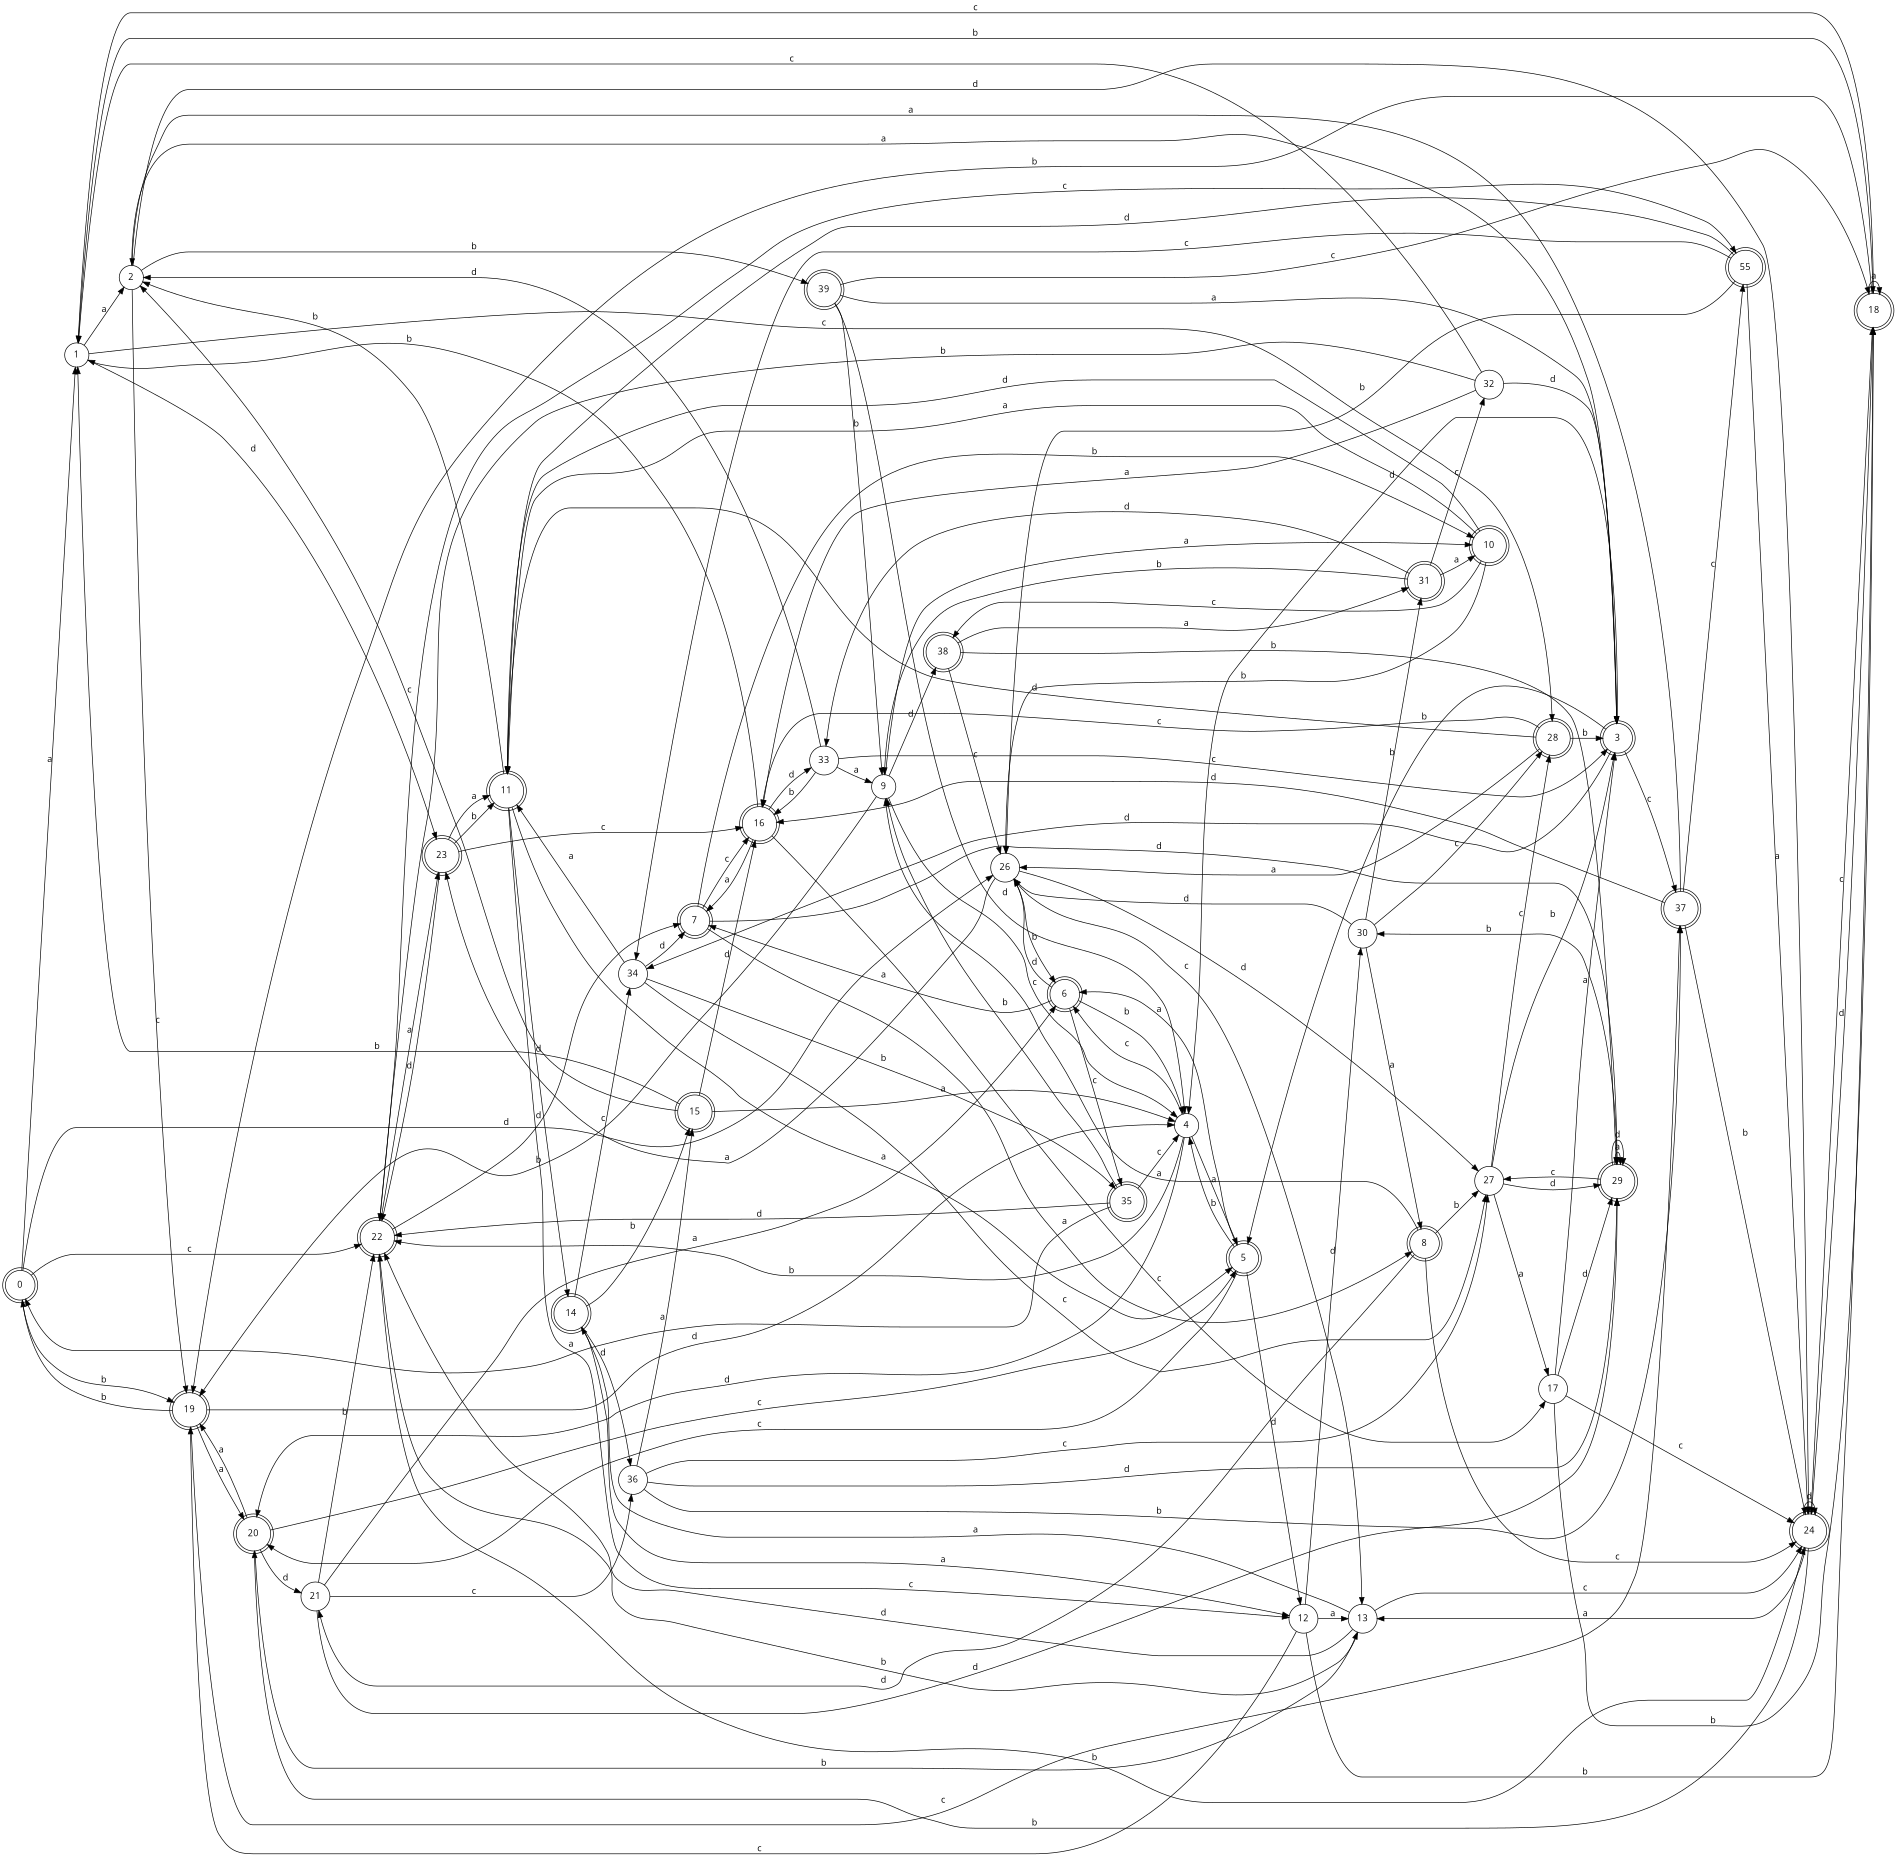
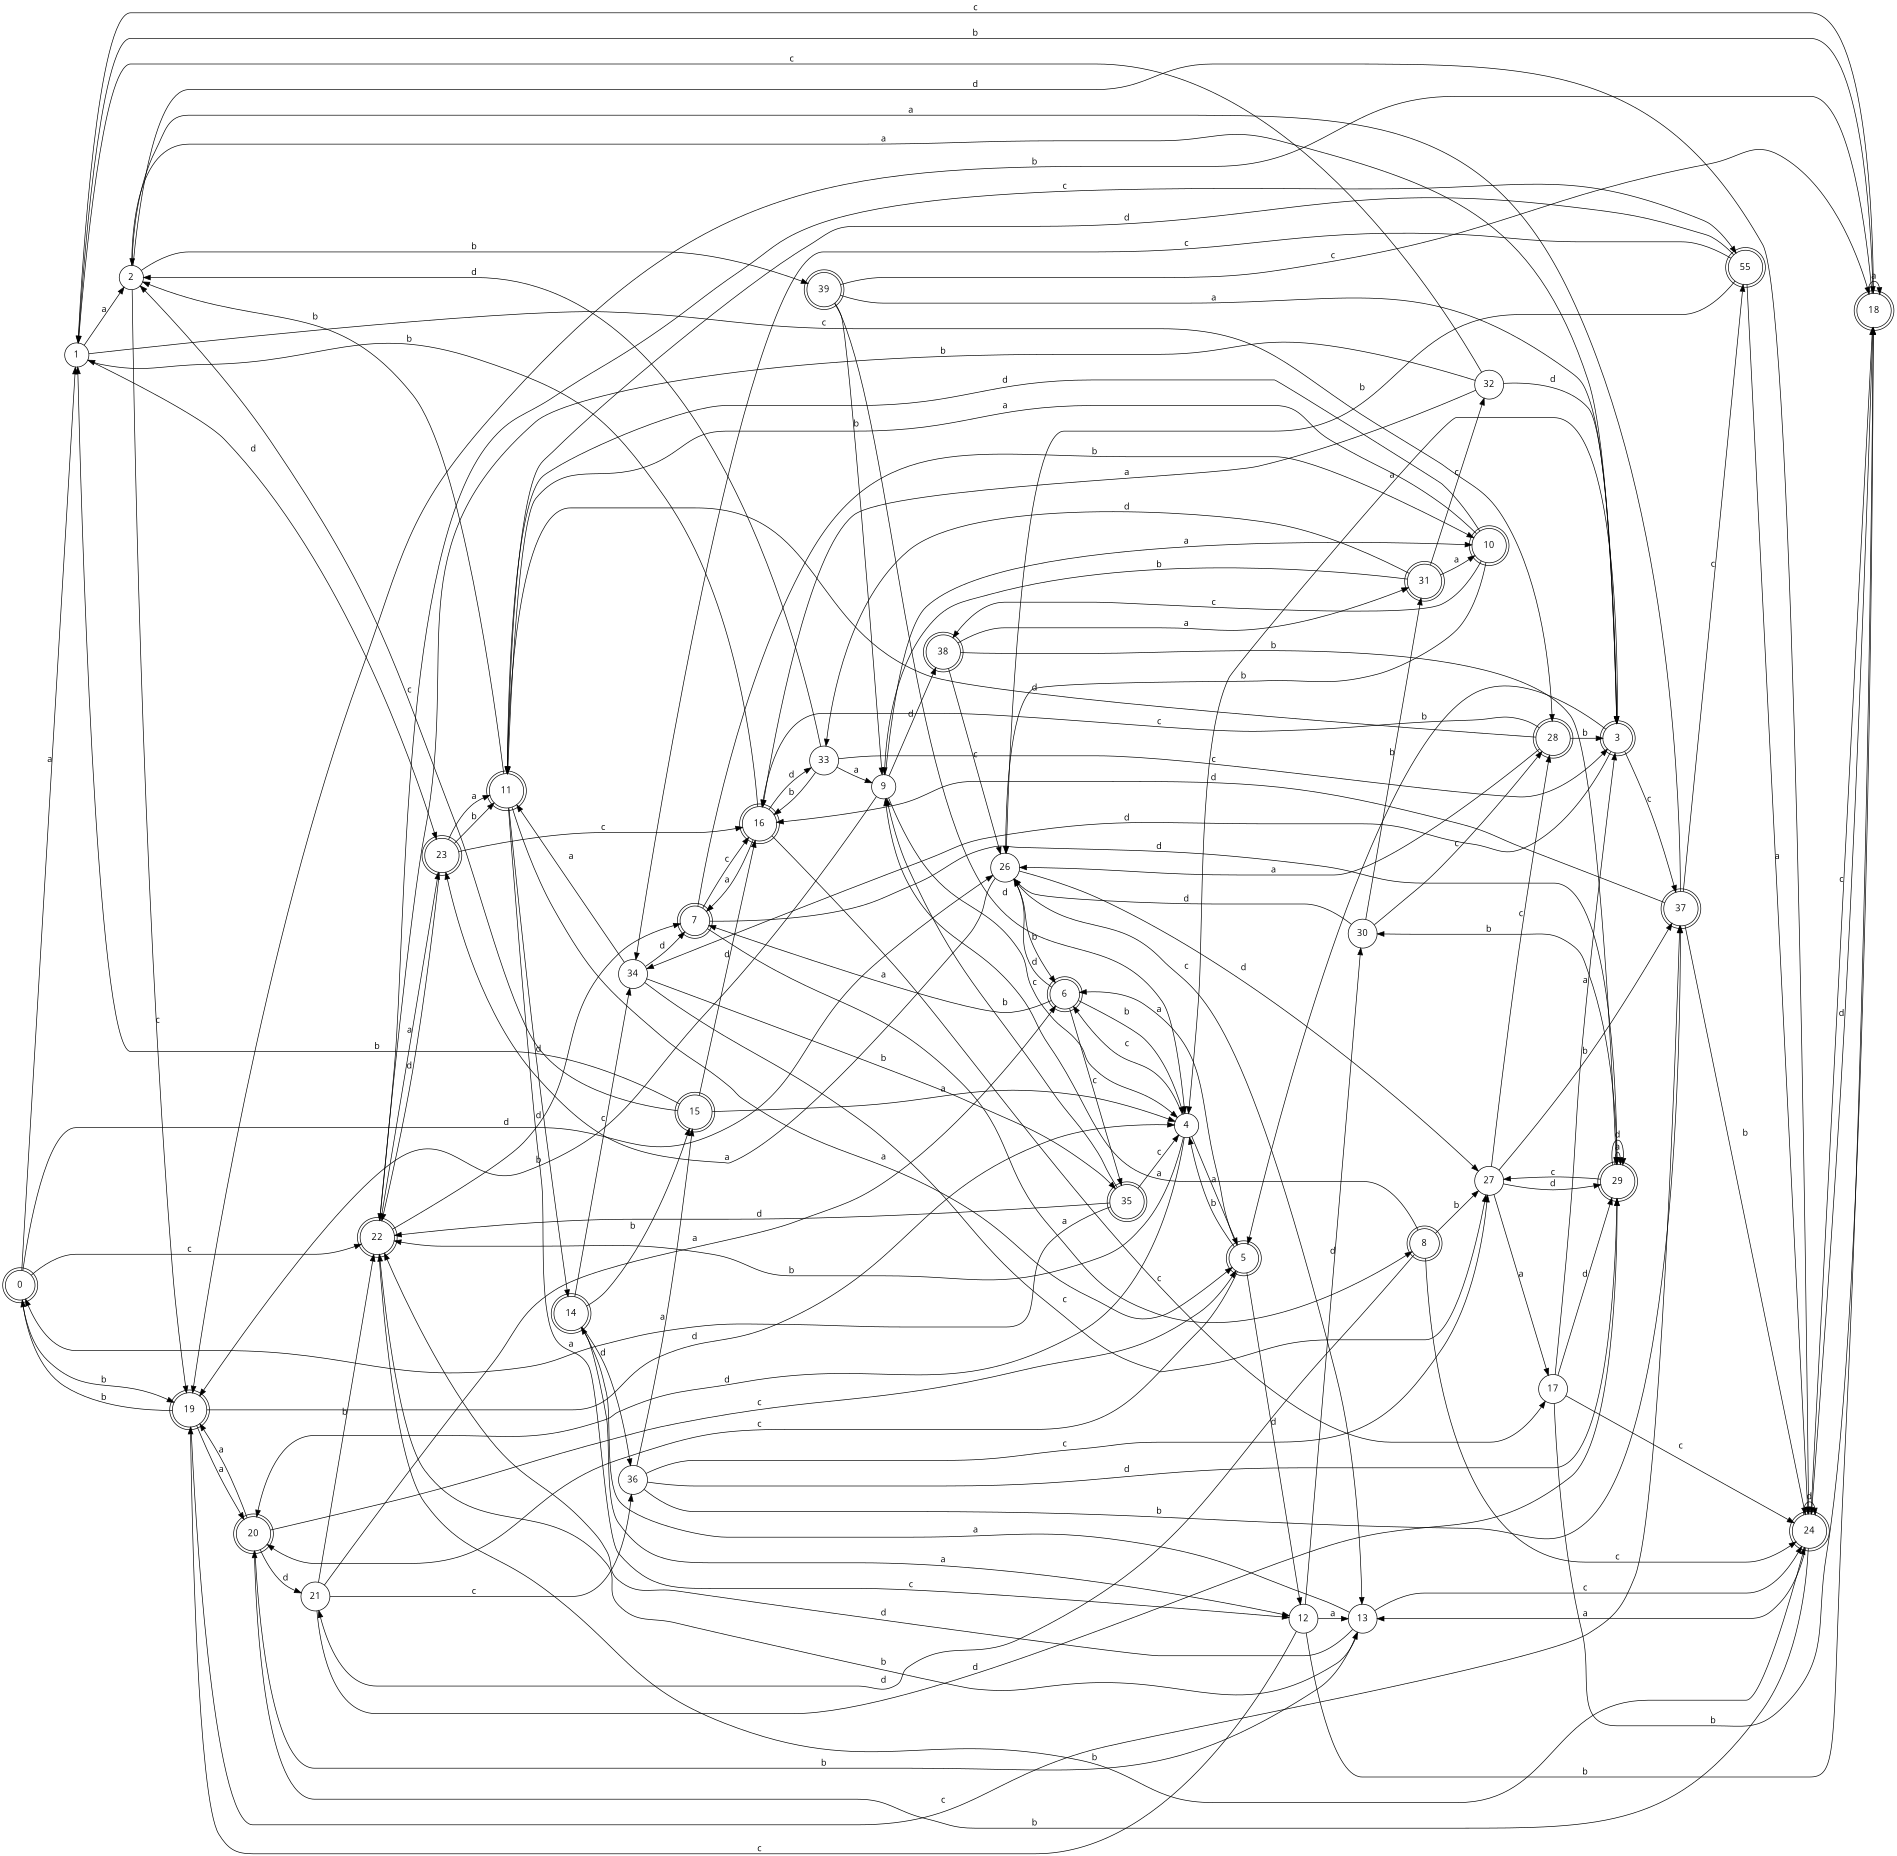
edge "3" -> "4": label "d" -> "a"
edge "27" -> "3": now "27" -> "37"
edge "30" -> "8": removed, label "a"
